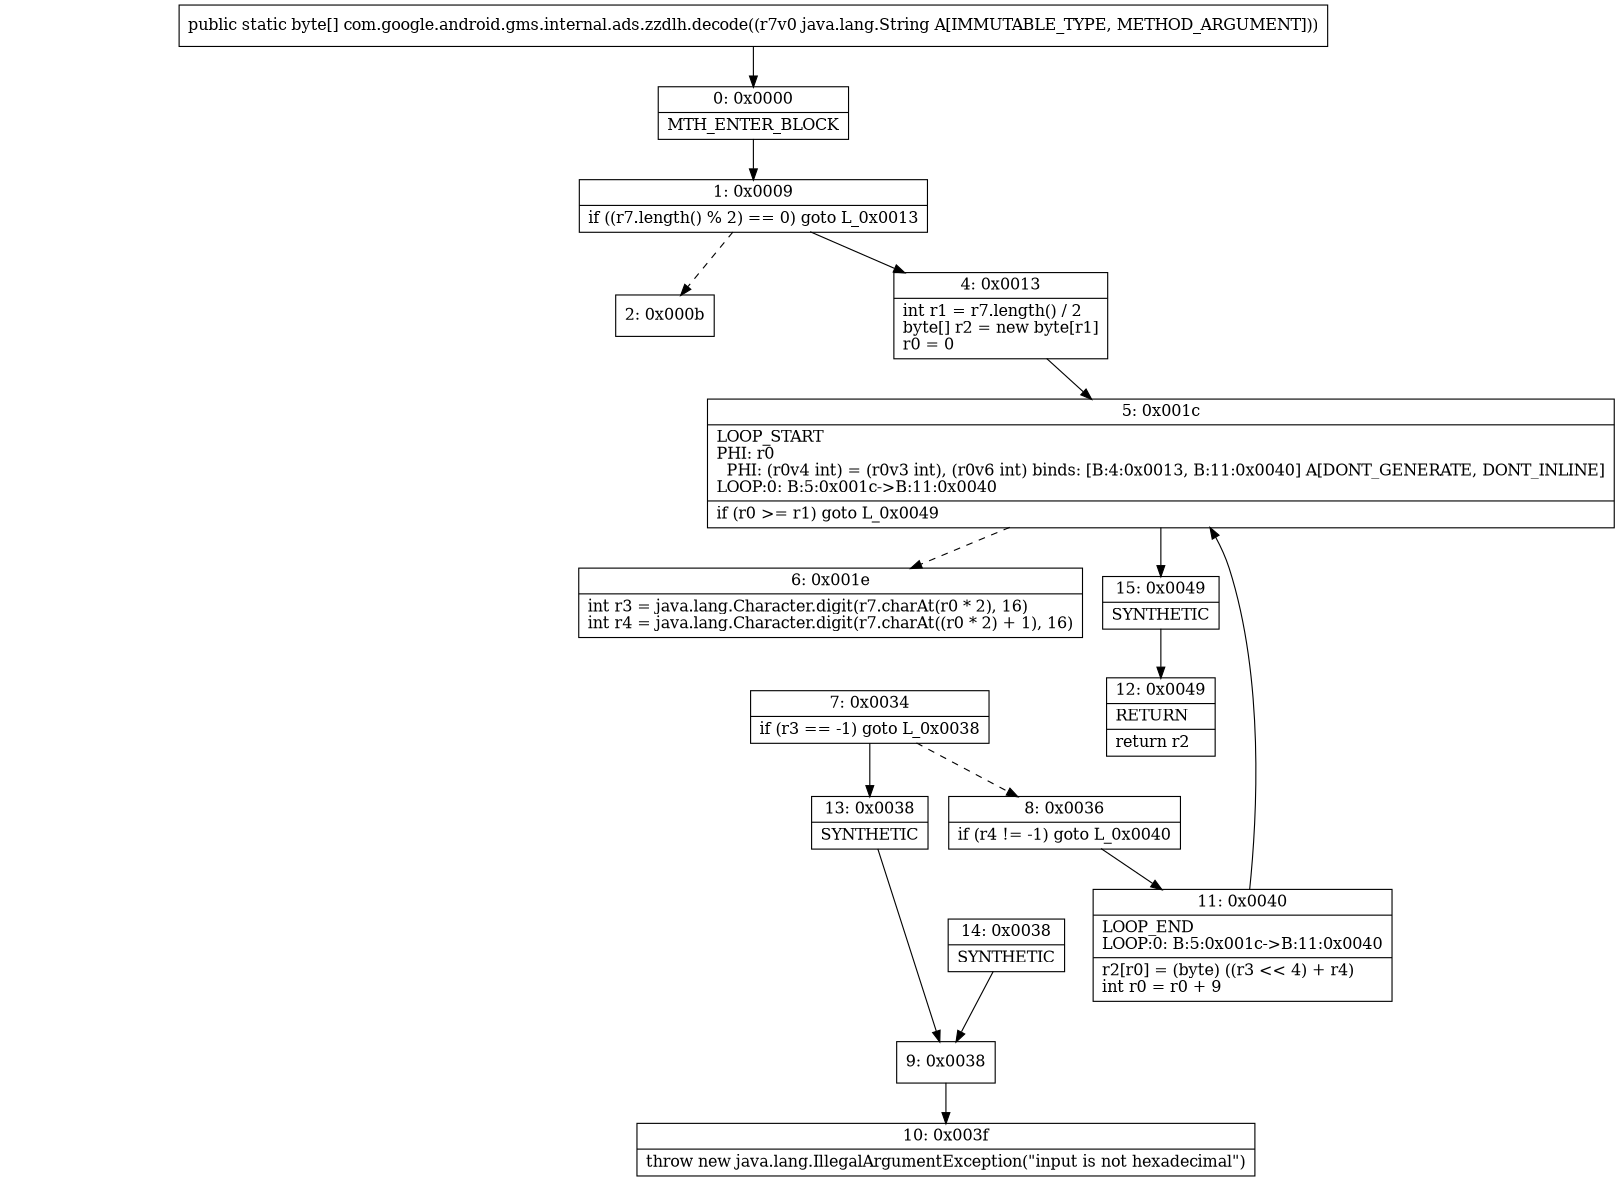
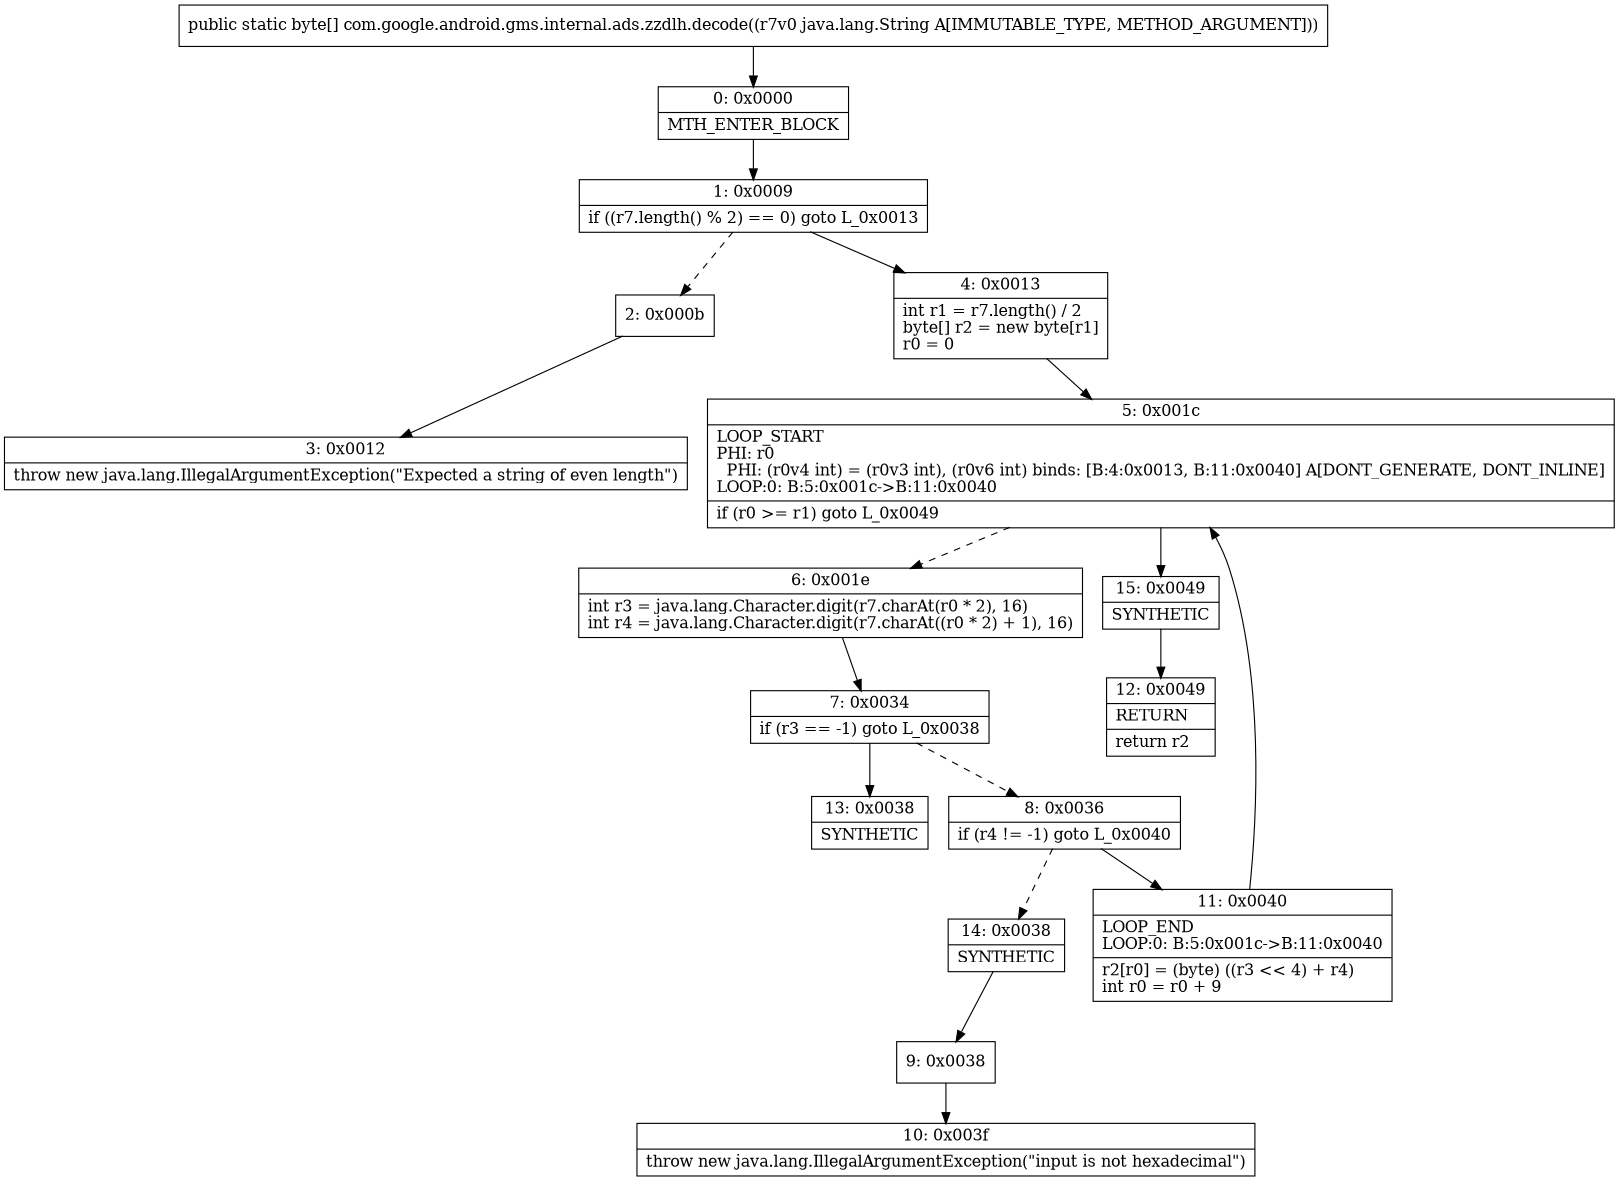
node "3: 0x0012": added
edge "6: 0x001e" -> "7: 0x0034": added
edge "8: 0x0036" -> "14: 0x0038": added
edge "13: 0x0038" -> "9: 0x0038": removed
